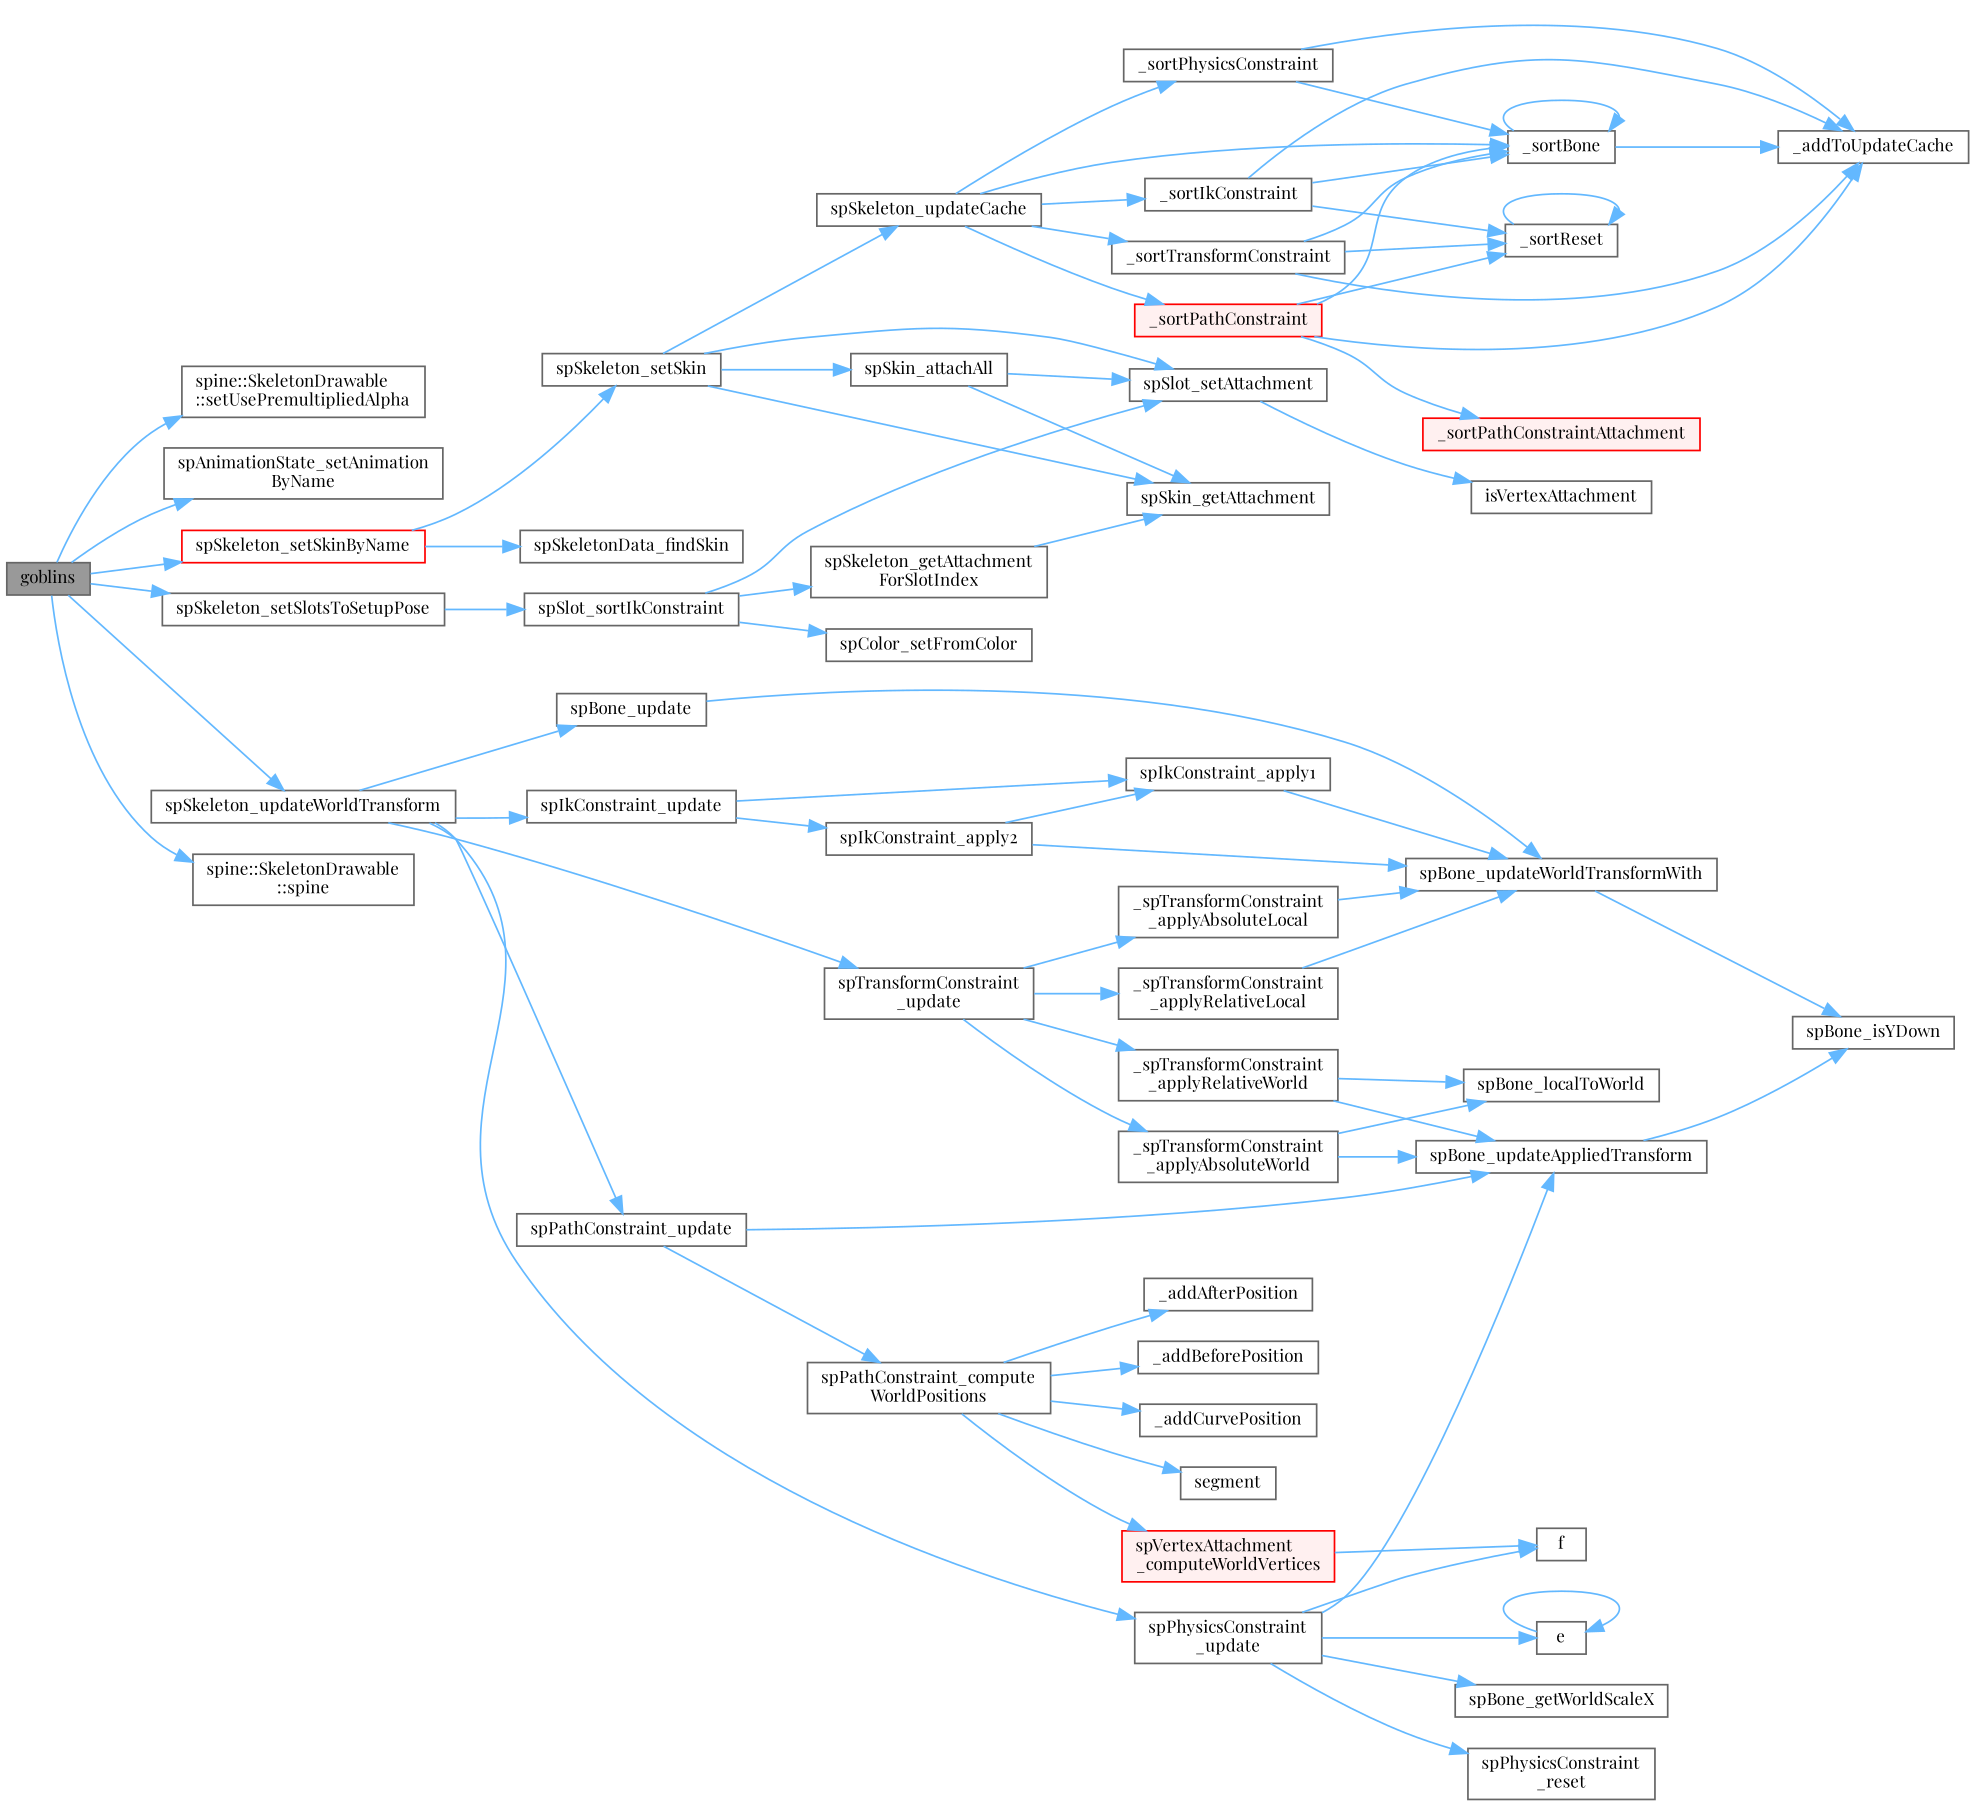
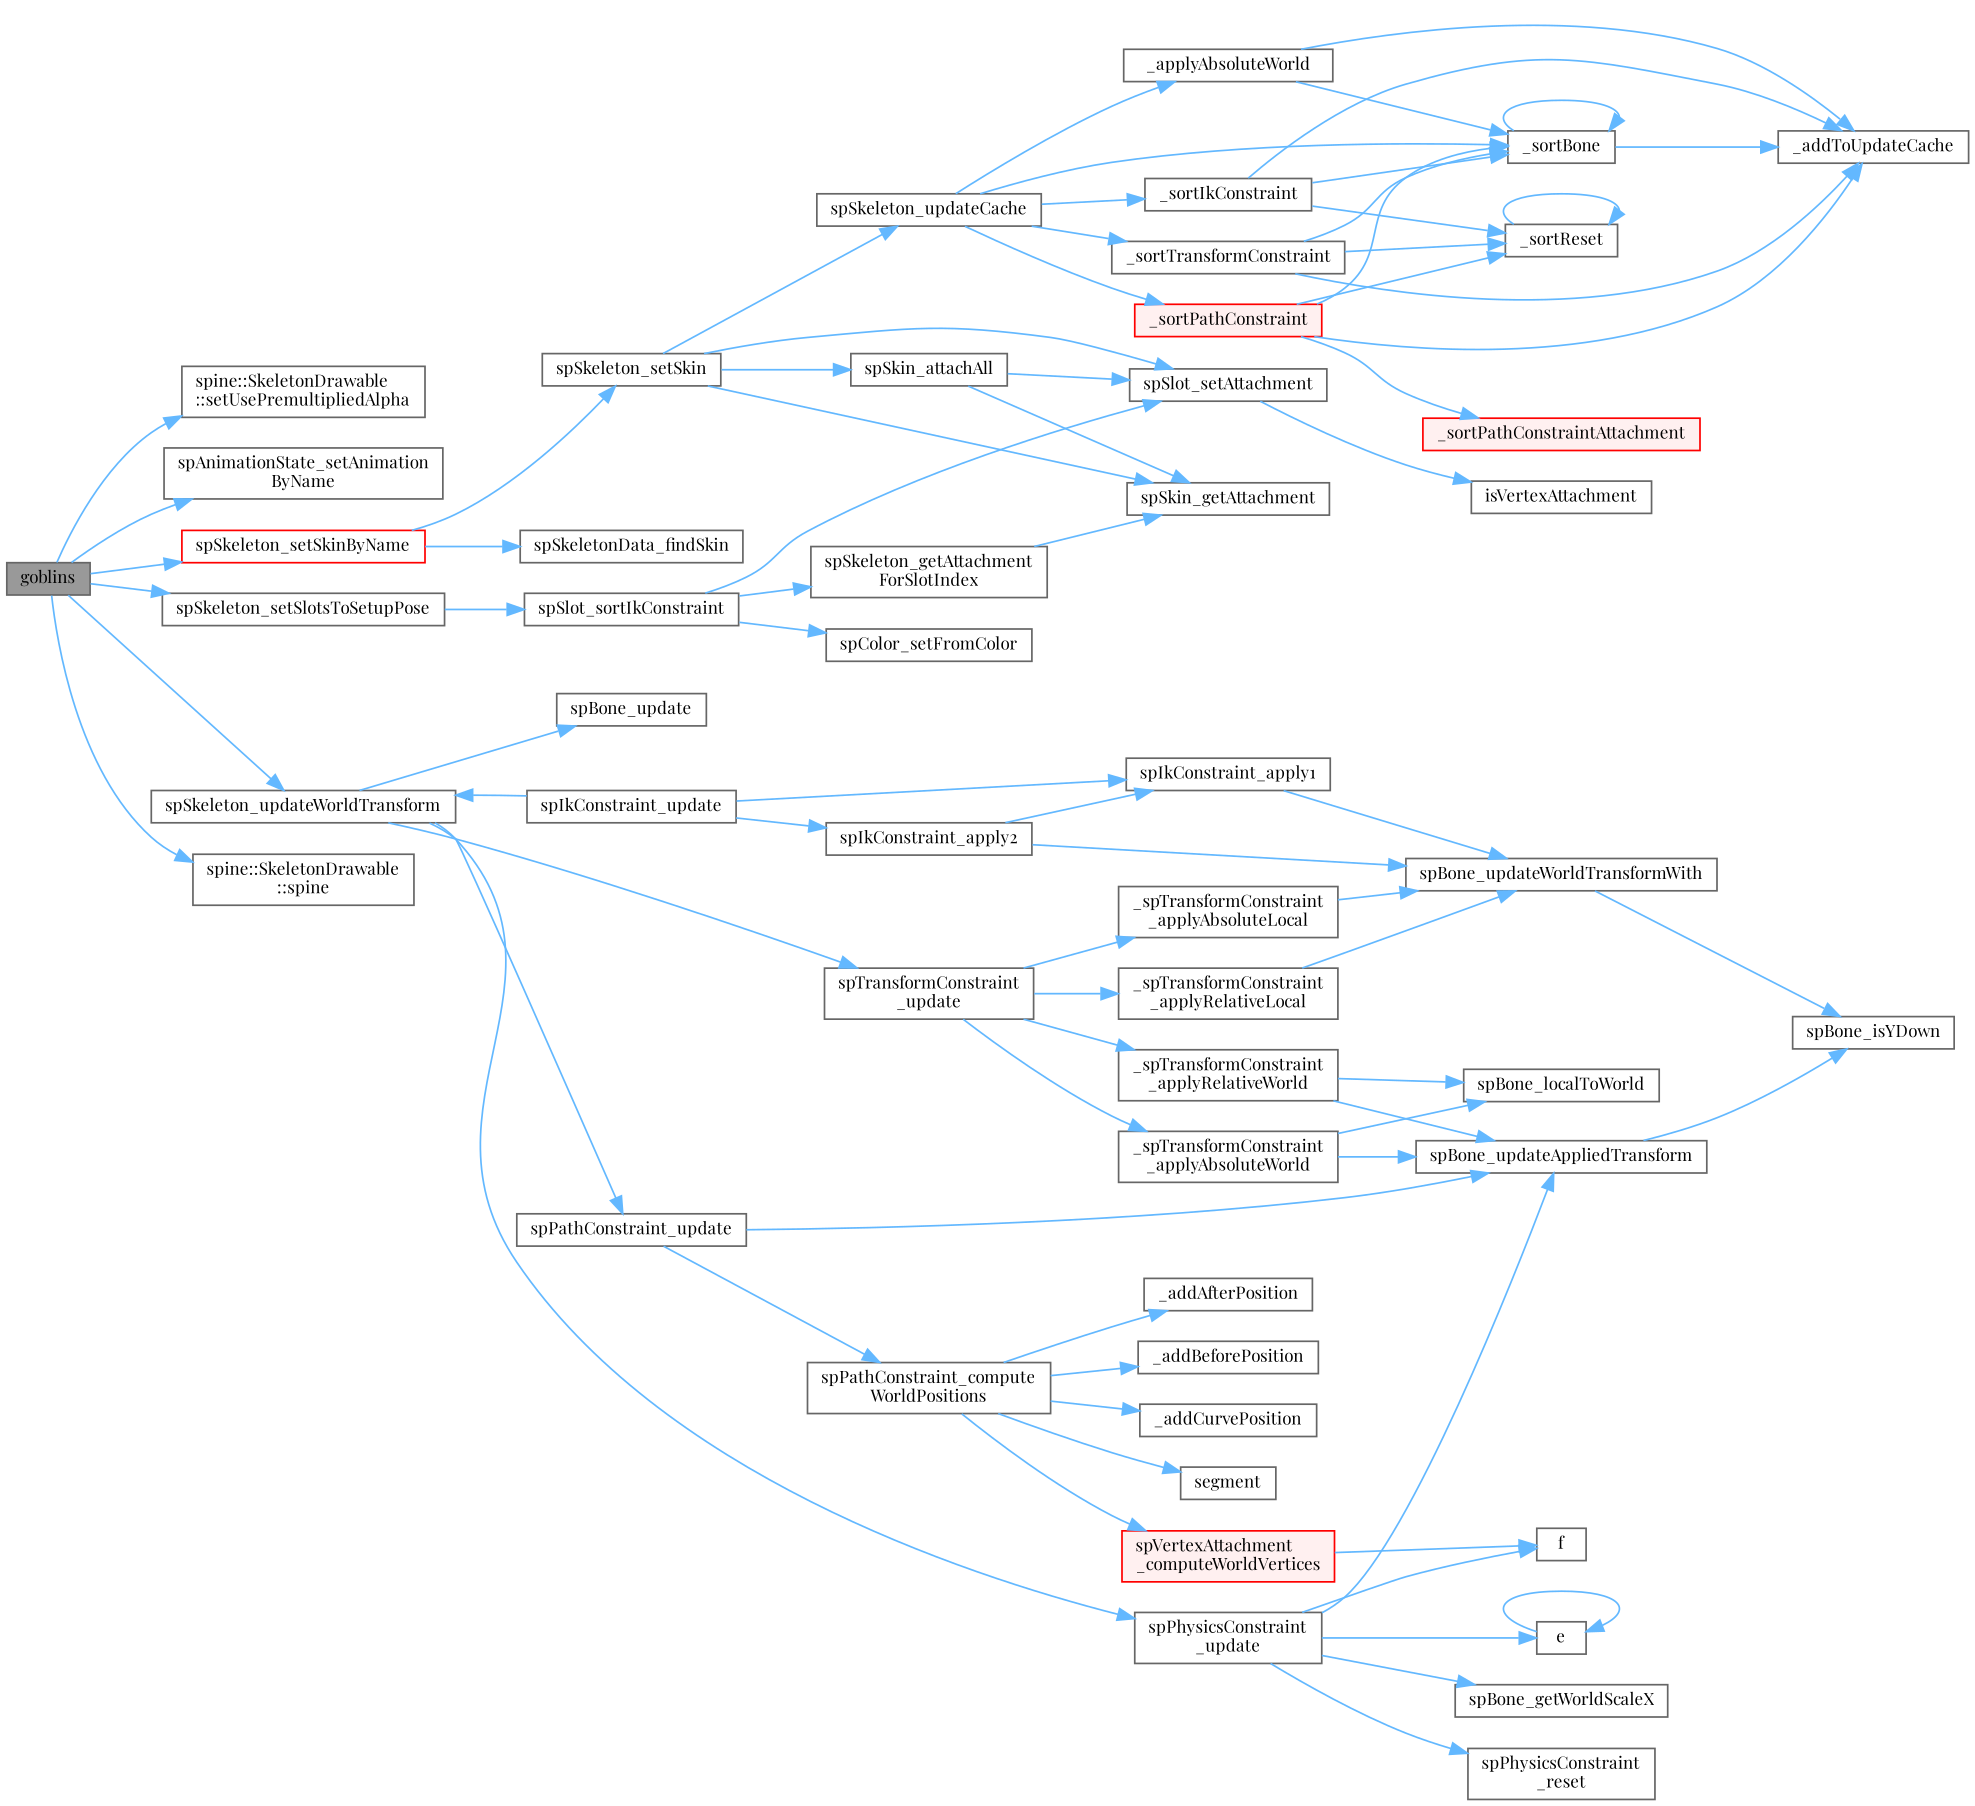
node "_sortPhysicsConstraint": label "_sortPhysicsConstraint" -> "_applyAbsoluteWorld"
edge "spBone_update" -> "spBone_updateWorldTransformWith": removed
edge "spSkeleton_updateWorldTransform" -> "spIkConstraint_update": reversed
